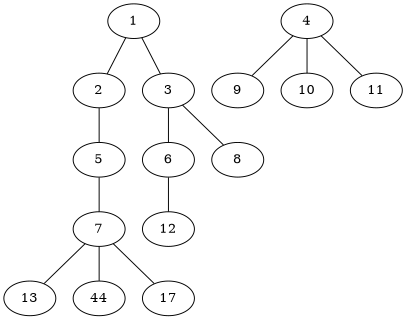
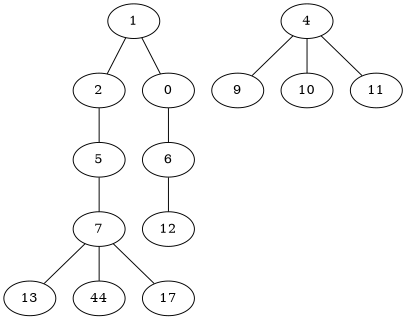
node "3": label "3" -> "0"
node "8": removed
